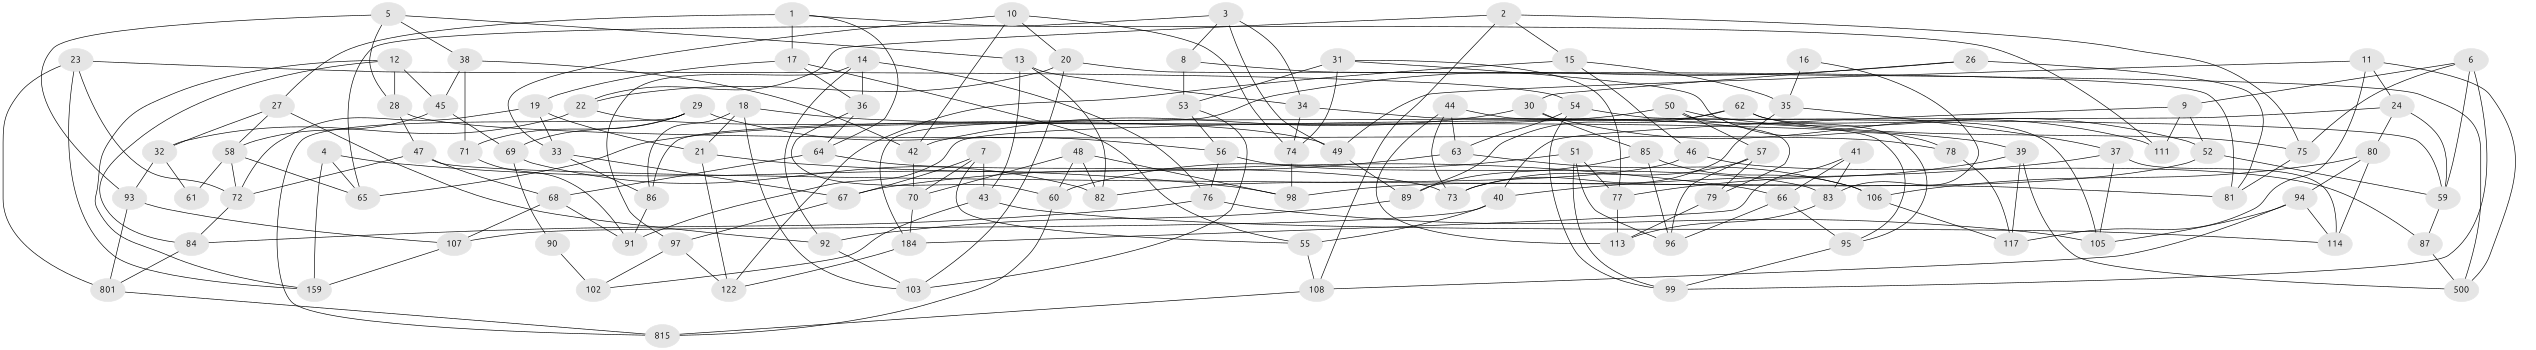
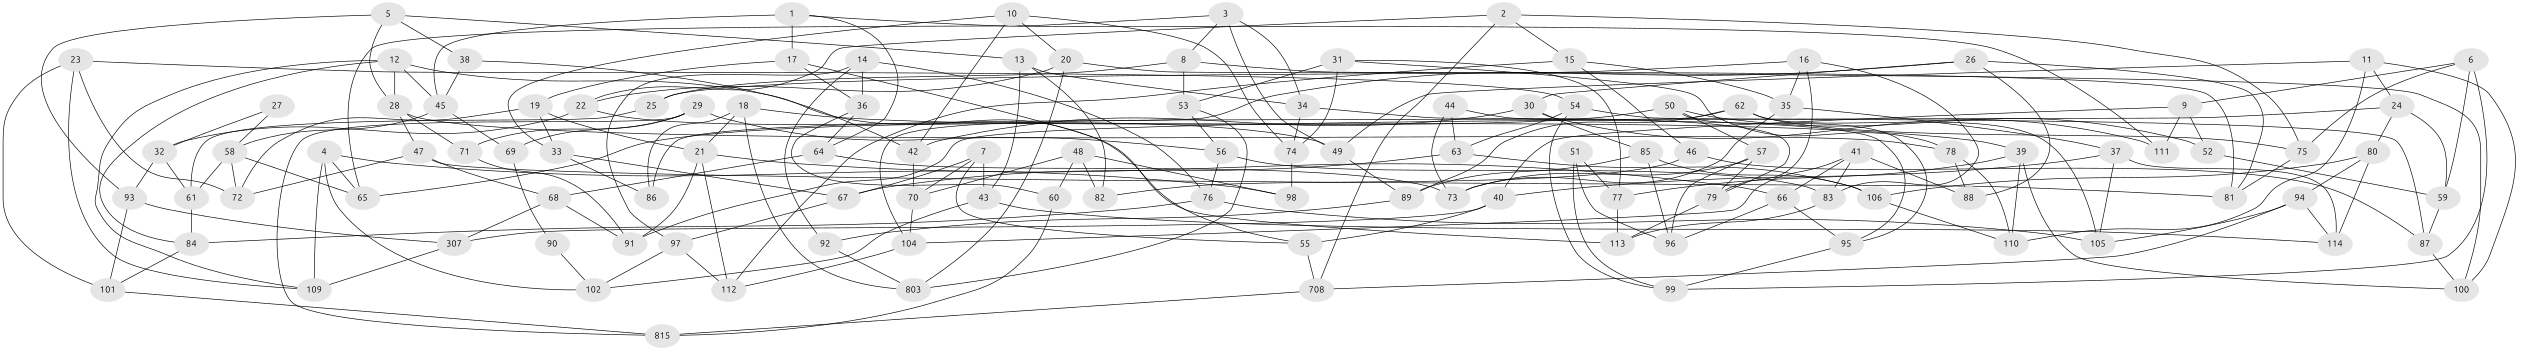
edge "1" -- "27": now "1" -- "45"
edge "38" -- "71": now "28" -- "71"
node "25": added
edge "54" -- "59": now "54" -- "87"
edge "16" -- "79": added
edge "51" -- "60": removed
edge "69" -- "82": removed
edge "52" -- "98": removed
node "88": added
edge "27" -- "92": removed
edge "86" -- "91": now "21" -- "91"
edge "72" -- "84": now "61" -- "84"
edge "44" -- "113": now "12" -- "113"
node "107": label "107" -> "307"
node "184": label "184" -> "104"
node "117": label "117" -> "110"
edge "4" -- "102": added
node "801": label "801" -> "101"
node "159": label "159" -> "109"
node "122": label "122" -> "112"
node "103": label "103" -> "803"
node "108": label "108" -> "708"
node "500": label "500" -> "100"
